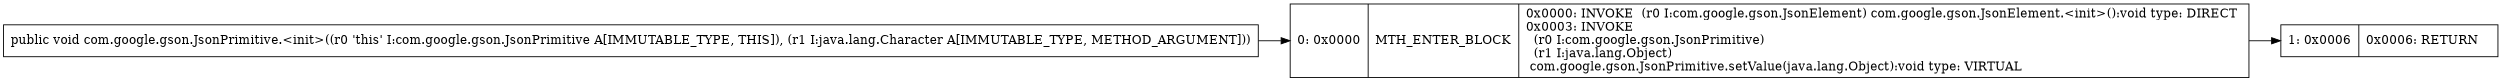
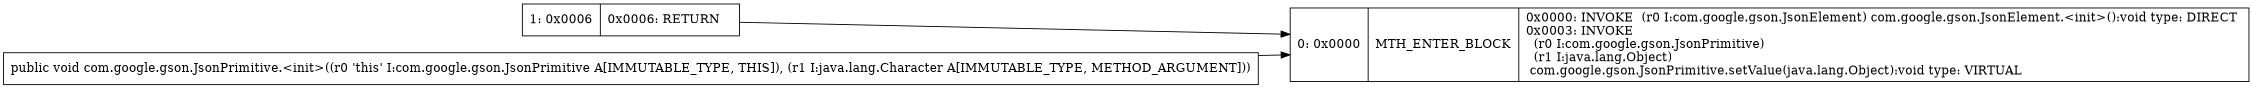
edge "0: 0x0000" -> "1: 0x0006": reversed
